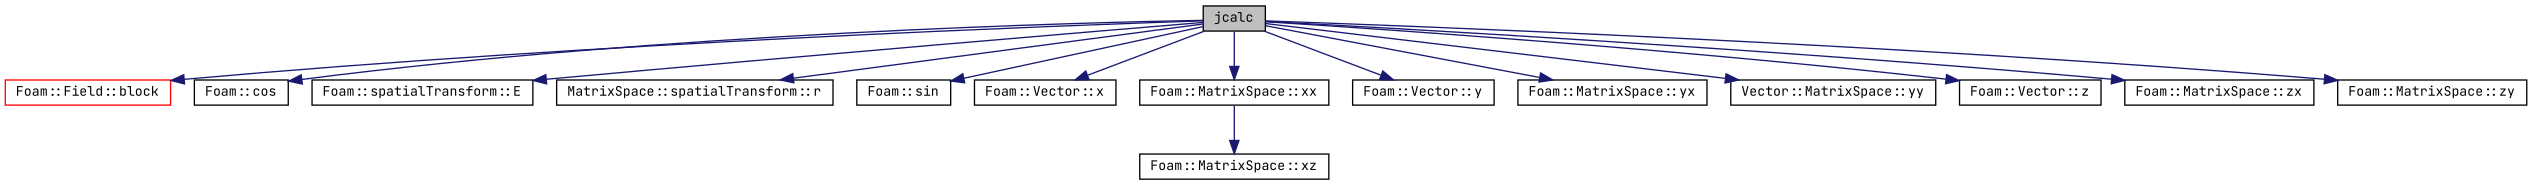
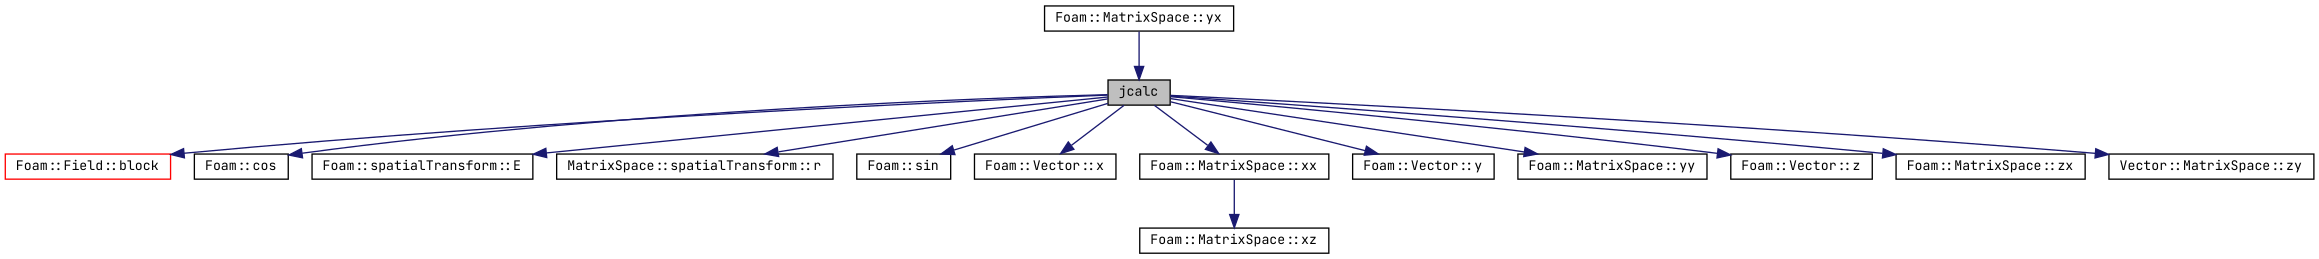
edge "jcalc" -> "Foam::MatrixSpace::yx": reversed
node "Vector::MatrixSpace::yy": label "Vector::MatrixSpace::yy" -> "Foam::MatrixSpace::yy"
node "Foam::MatrixSpace::zy": label "Foam::MatrixSpace::zy" -> "Vector::MatrixSpace::zy"
